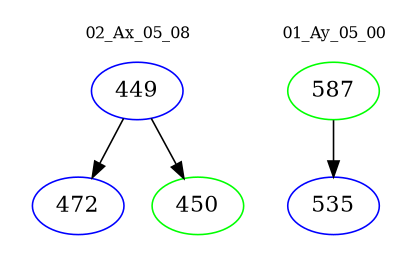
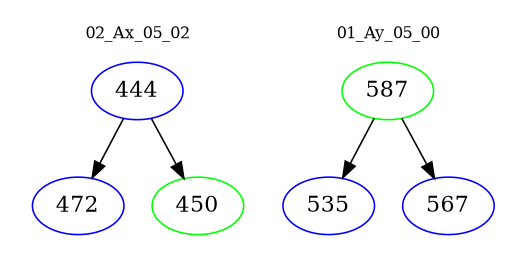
cluster "02_Ax_05_08": label "02_Ax_05_08" -> "02_Ax_05_02"
node "449": label "449" -> "444"
node "567": added
